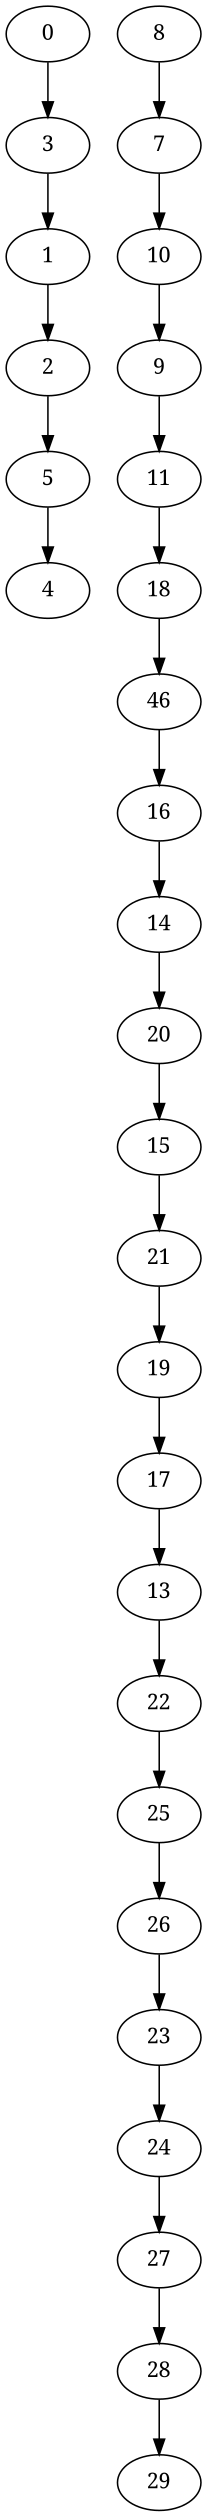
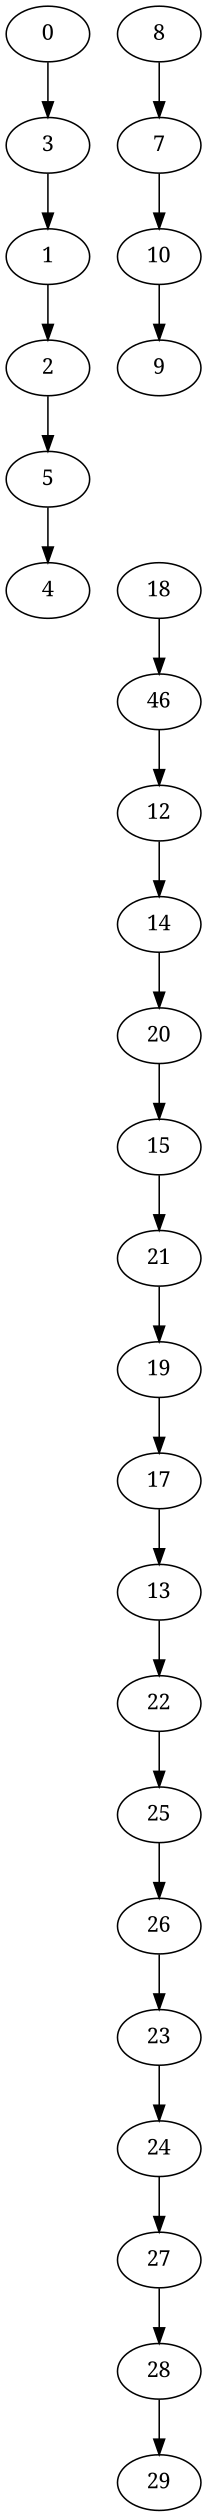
node "11": removed
node "16": label "16" -> "12"
